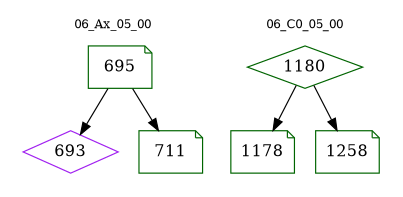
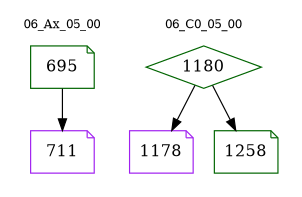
node "693": removed
node "711": color darkgreen -> purple
node "1178": color darkgreen -> purple
